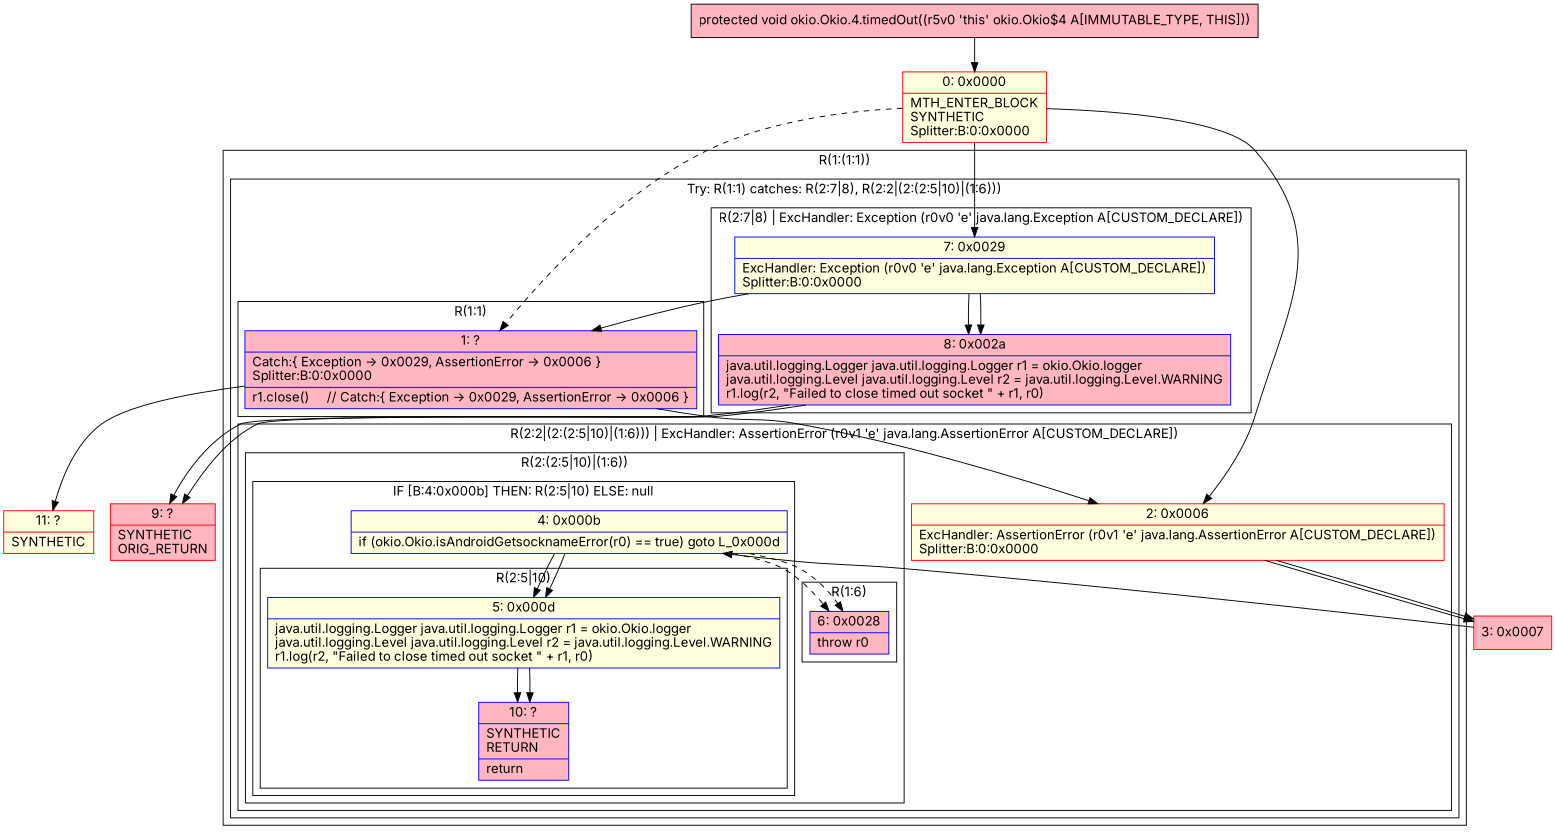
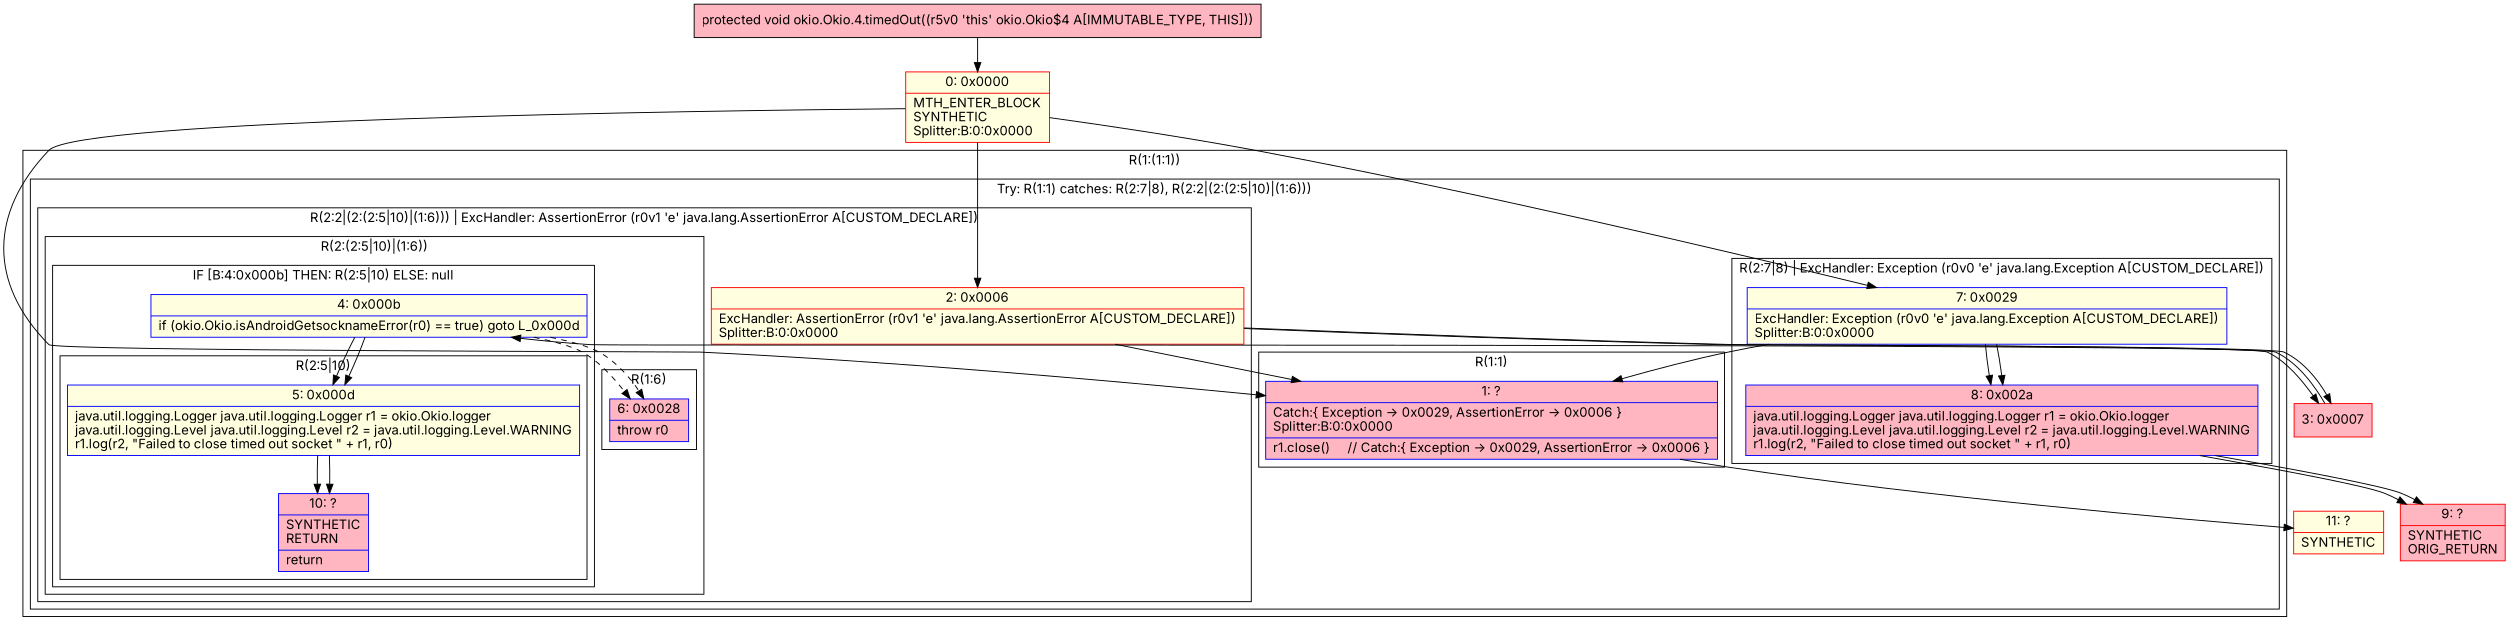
edge "0: 0x0000" -> "1: ?": style dashed -> solid
edge "1: ?" -> "2: 0x0006": reversed
